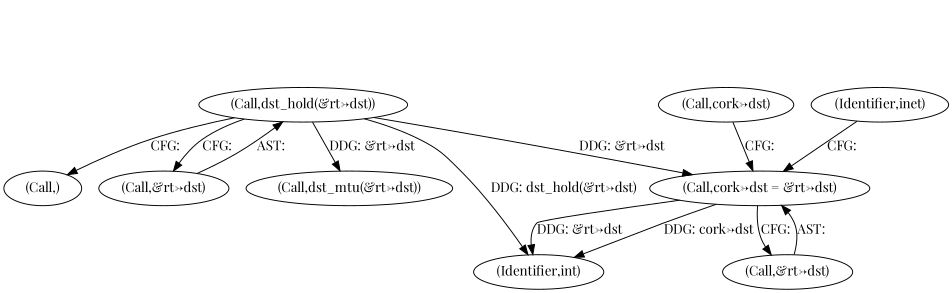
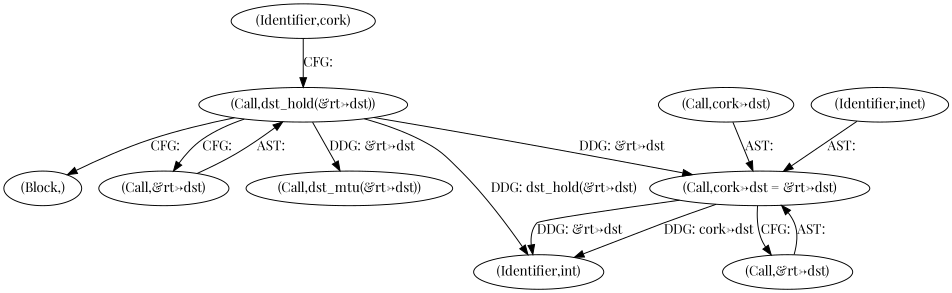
node "(Identifier,cork)": added
edge "(Call,cork->dst)" -> "(Call,cork->dst = &rt->dst)": label "CFG: " -> "AST: "
edge "(Identifier,inet)" -> "(Call,cork->dst = &rt->dst)": label "CFG: " -> "AST: "
node "(Call,)": label "(Call,)" -> "(Block,)"
